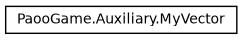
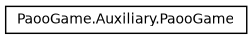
node "PaooGame.Auxiliary.MyVector": label "PaooGame.Auxiliary.MyVector" -> "PaooGame.Auxiliary.PaooGame"
